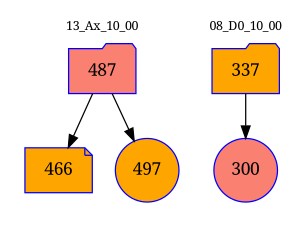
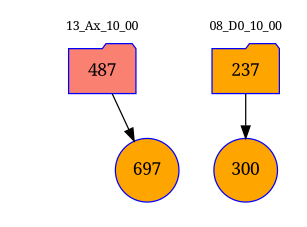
node "337": label "337" -> "237"
node "466": removed
node "497": label "497" -> "697"
node "300": fillcolor salmon -> orange
